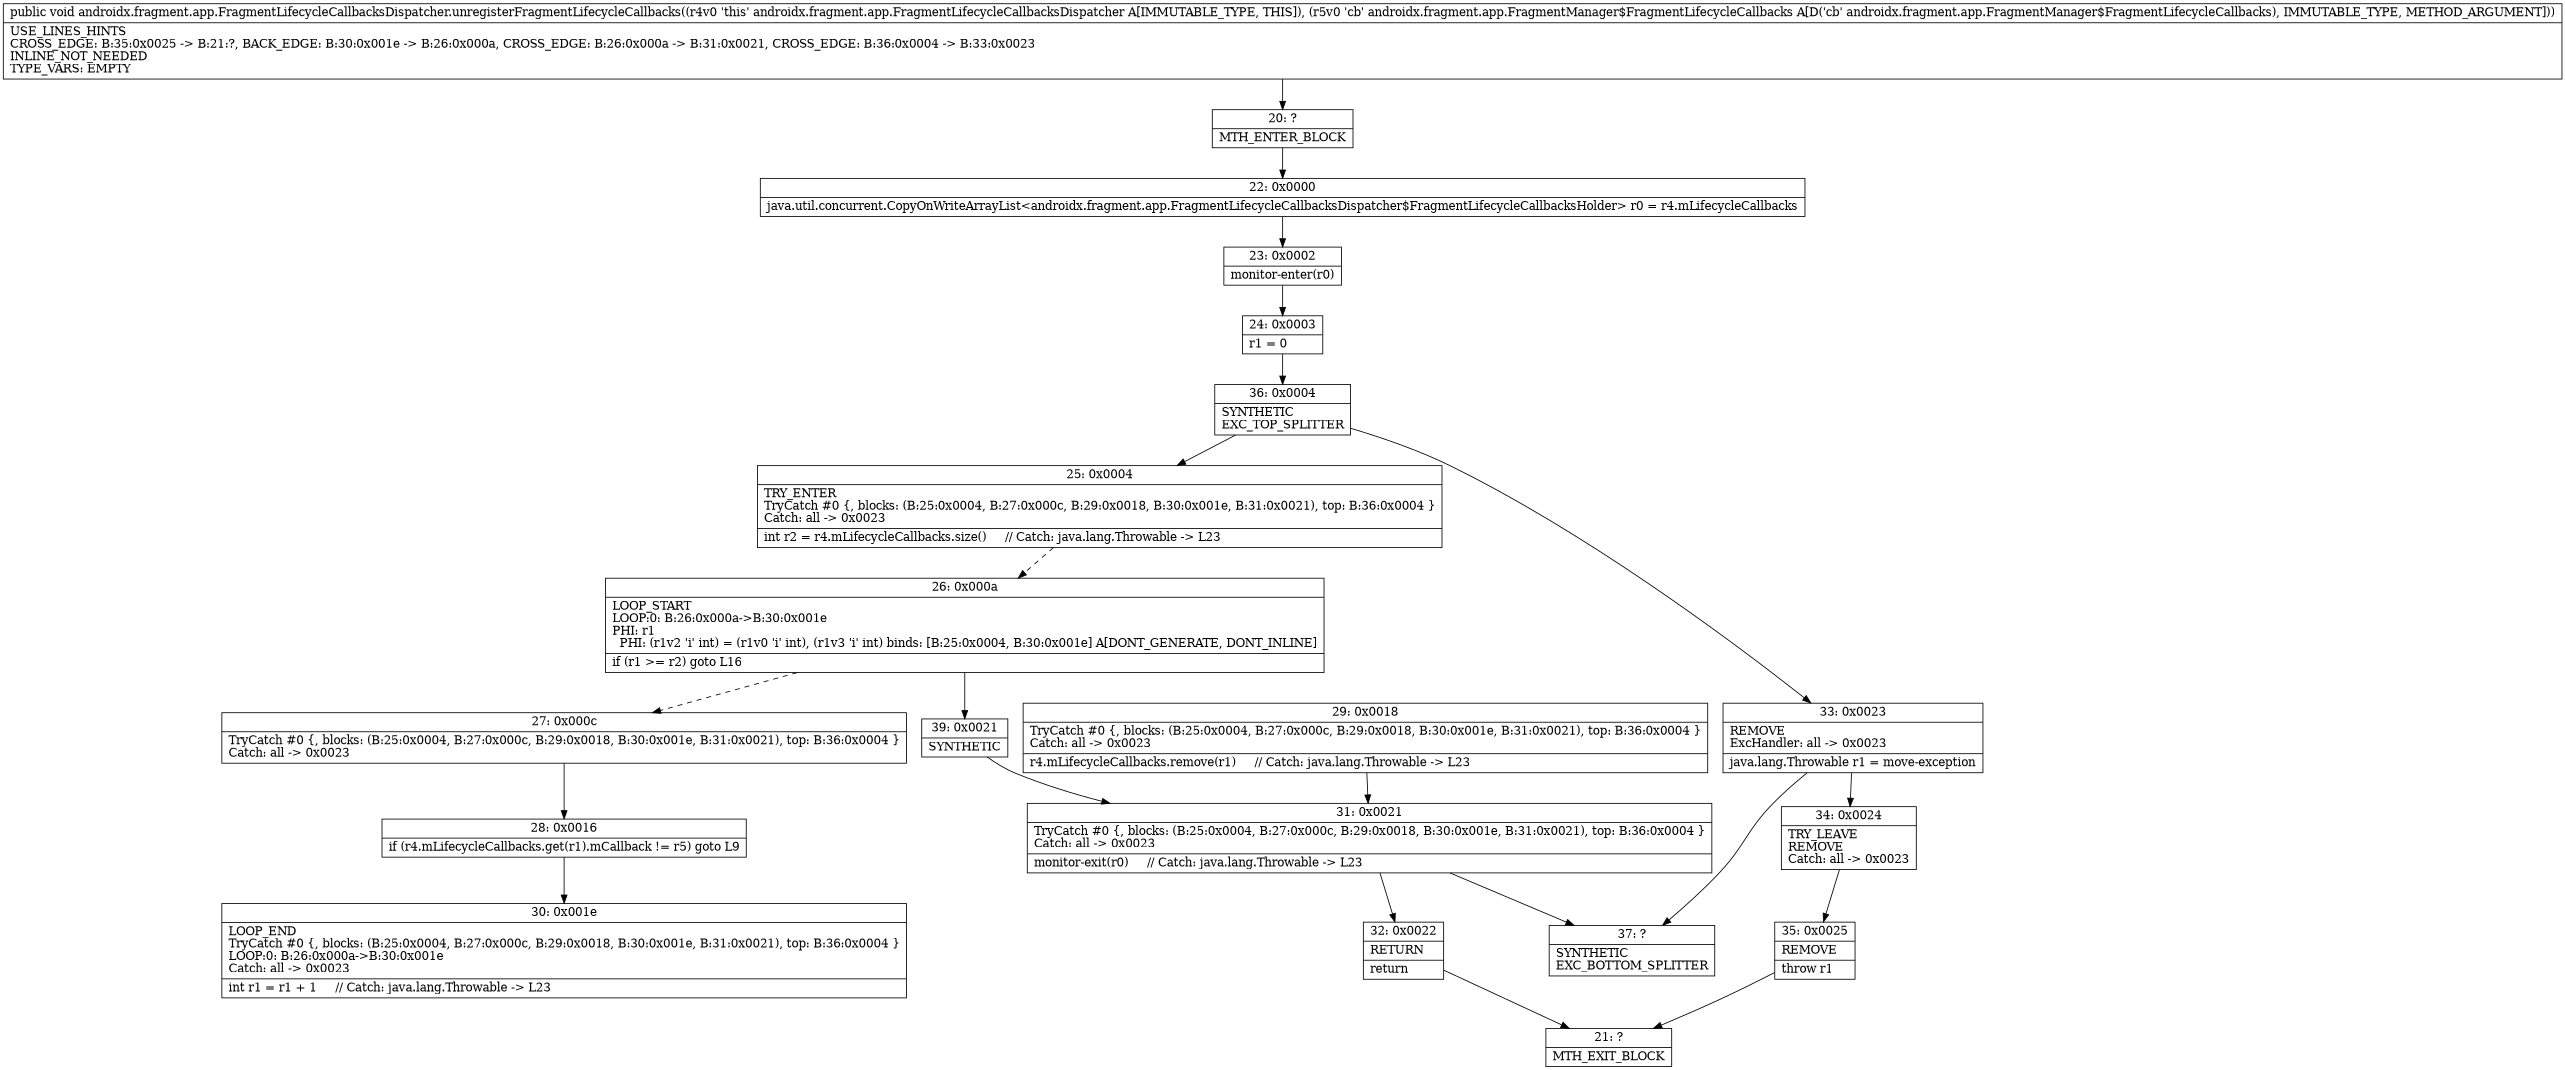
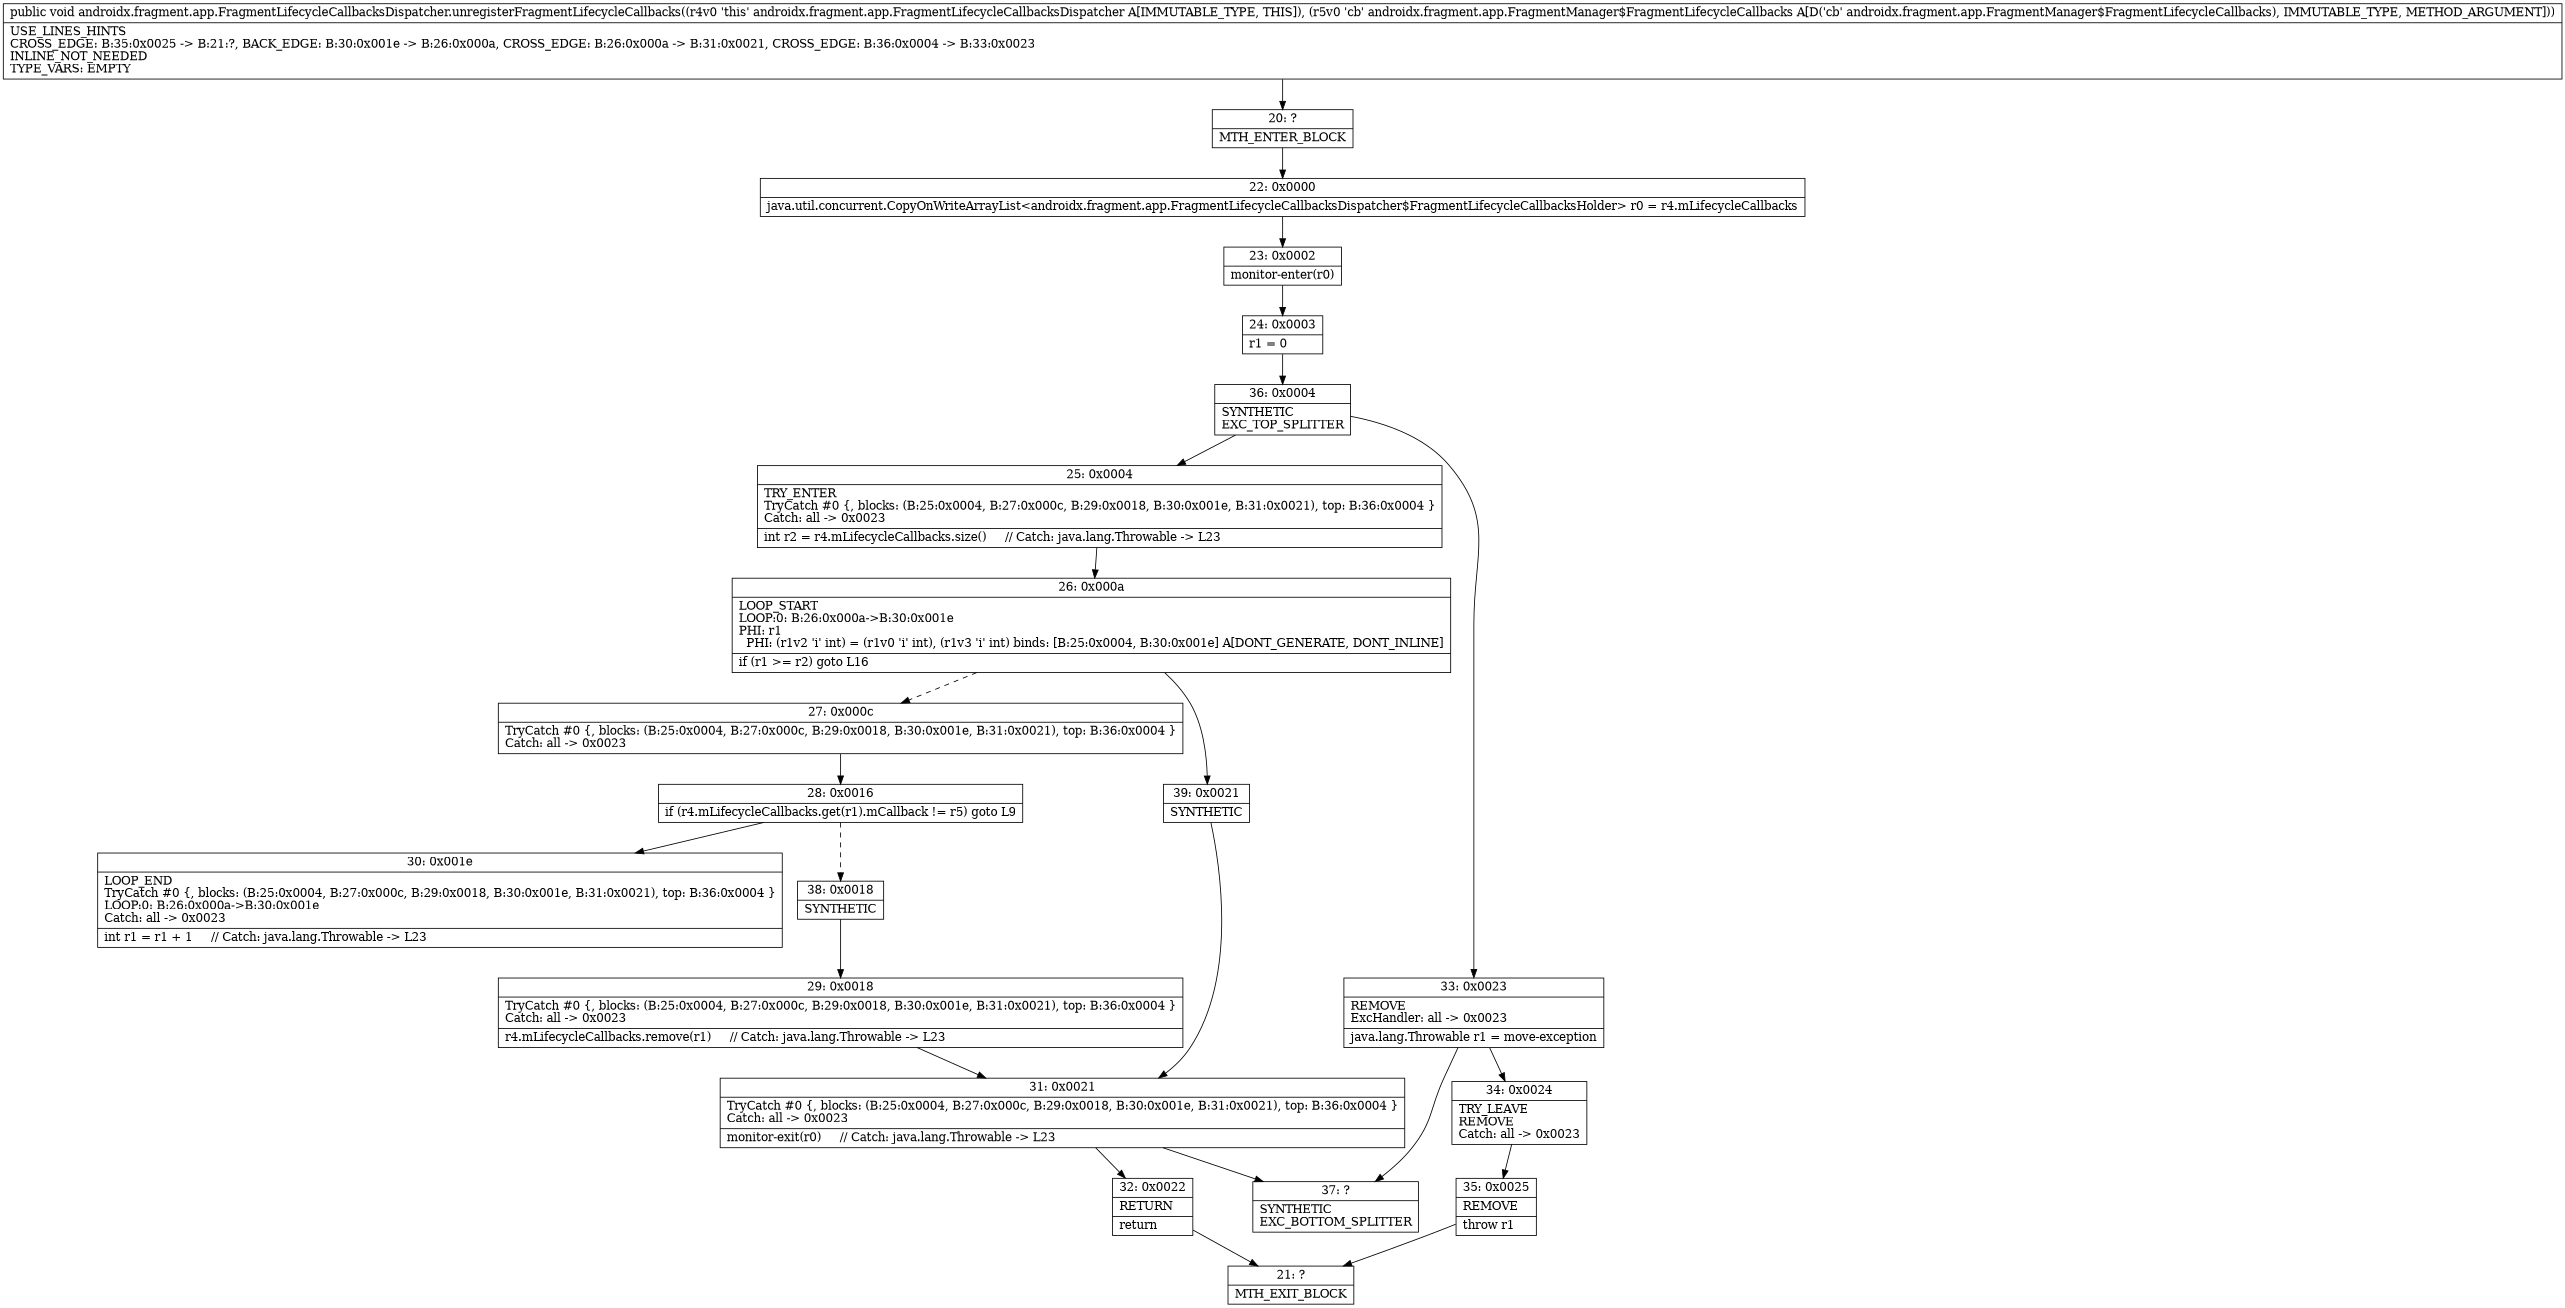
edge "25: 0x0004" -> "26: 0x000a": style dashed -> solid
node "38: 0x0018": added
